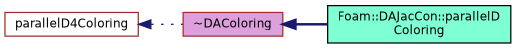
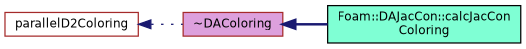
node "parallelD4Coloring": label "parallelD4Coloring" -> "parallelD2Coloring"
node "Foam::DAJacCon::parallelD Coloring": label "Foam::DAJacCon::parallelD Coloring" -> "Foam::DAJacCon::calcJacCon Coloring"
